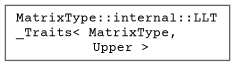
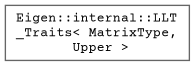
node "MatrixType::internal::LLT _Traits< MatrixType, Upper >": label "MatrixType::internal::LLT _Traits< MatrixType, Upper >" -> "Eigen::internal::LLT _Traits< MatrixType, Upper >"
